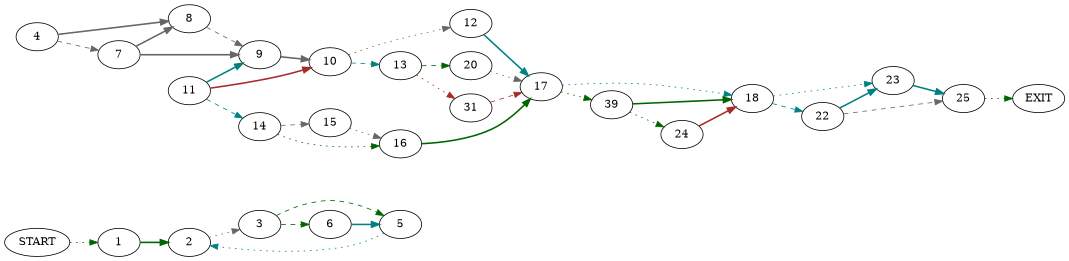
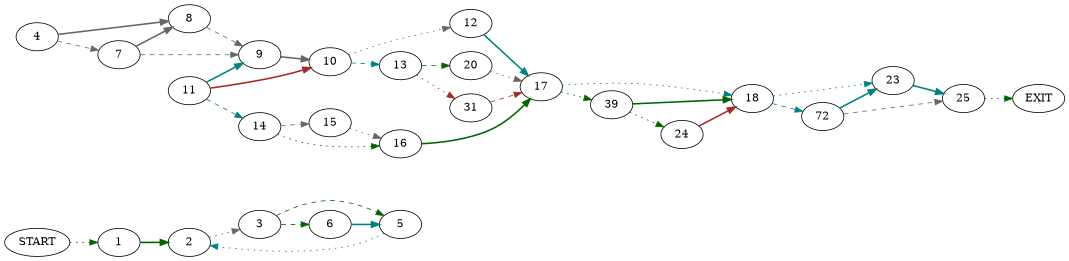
edge "7" -> "9": style bold -> dashed
node "22": label "22" -> "72"
